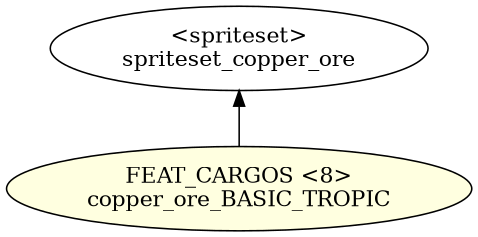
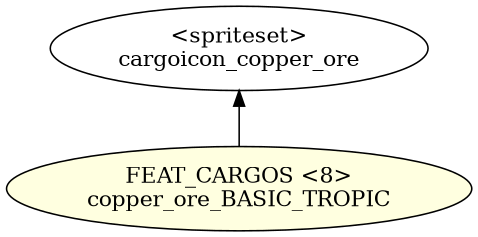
node "<spriteset> spriteset_copper_ore": label "<spriteset> spriteset_copper_ore" -> "<spriteset> cargoicon_copper_ore"
